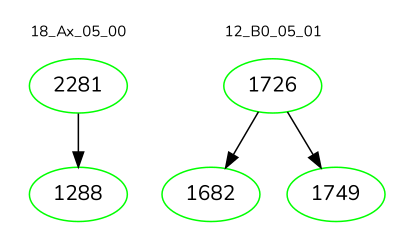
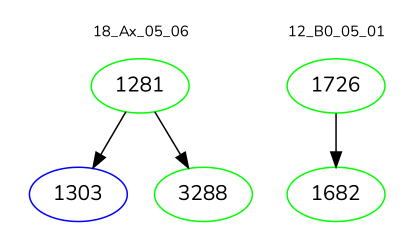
cluster "18_Ax_05_00": label "18_Ax_05_00" -> "18_Ax_05_06"
node "2281": label "2281" -> "1281"
node "1303": added
node "1288": label "1288" -> "3288"
node "1749": removed
